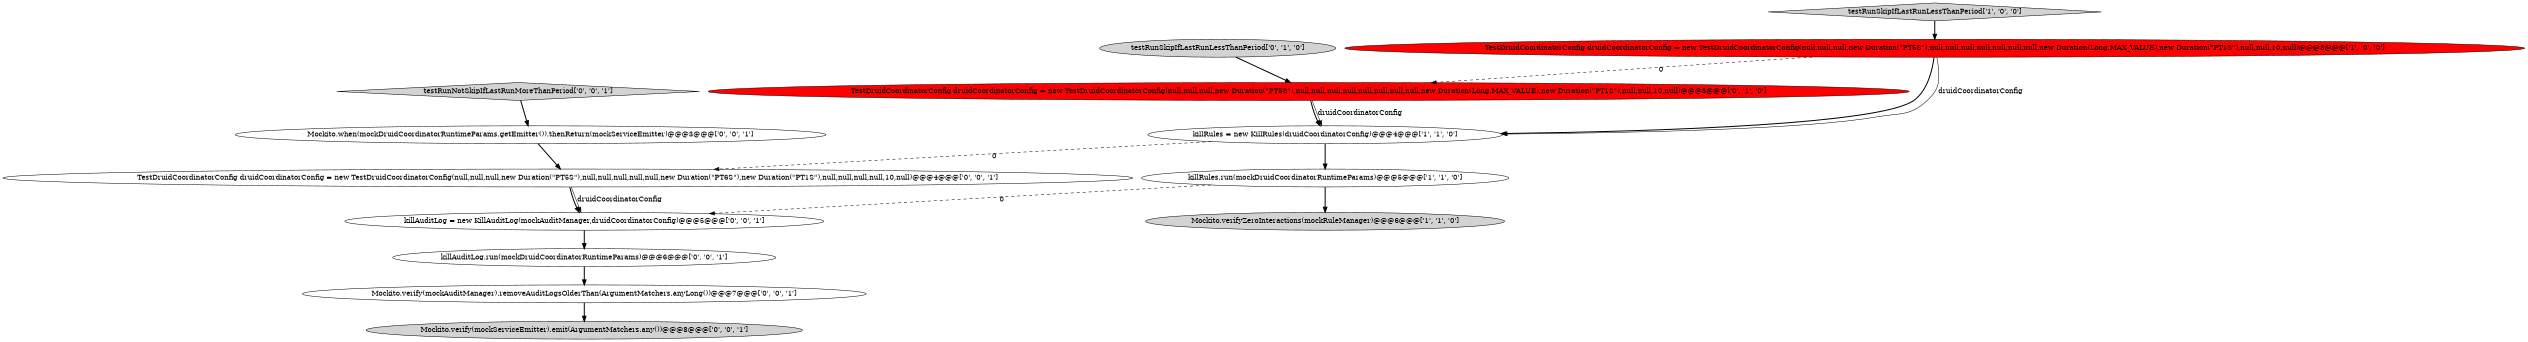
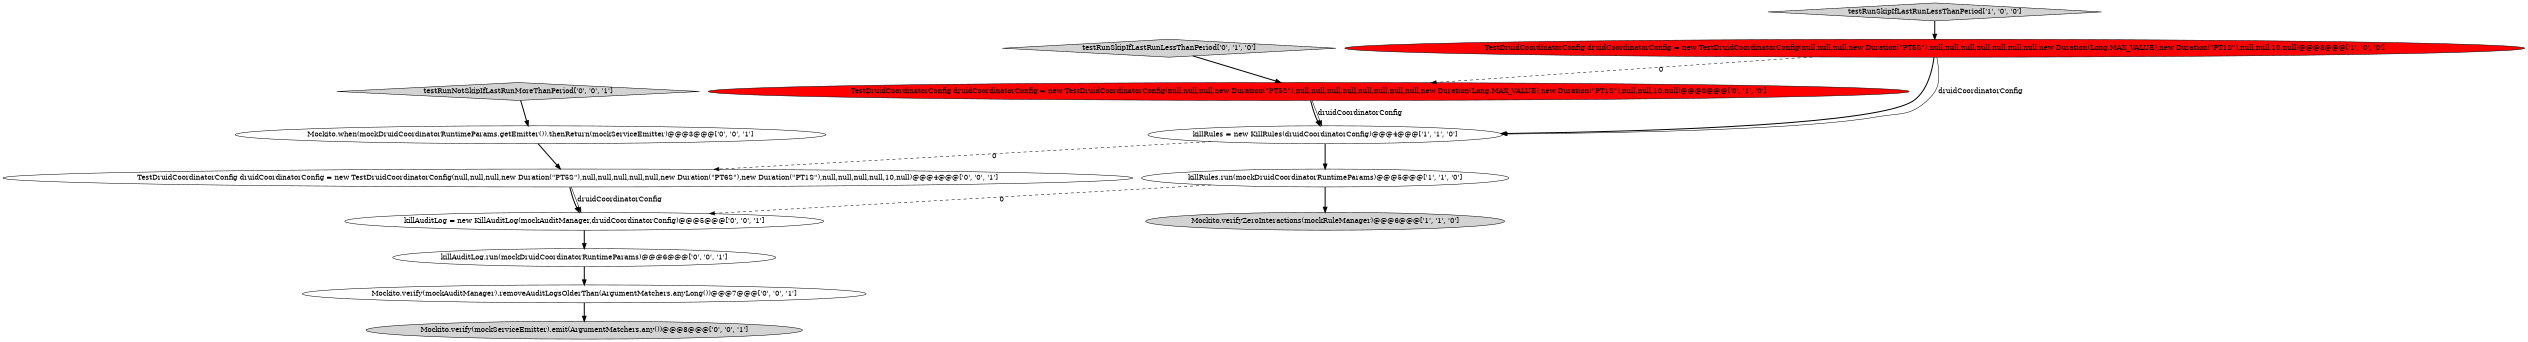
node "testRunSkipIfLastRunLessThanPeriod['0', '1', '0']": shape ellipse -> diamond
